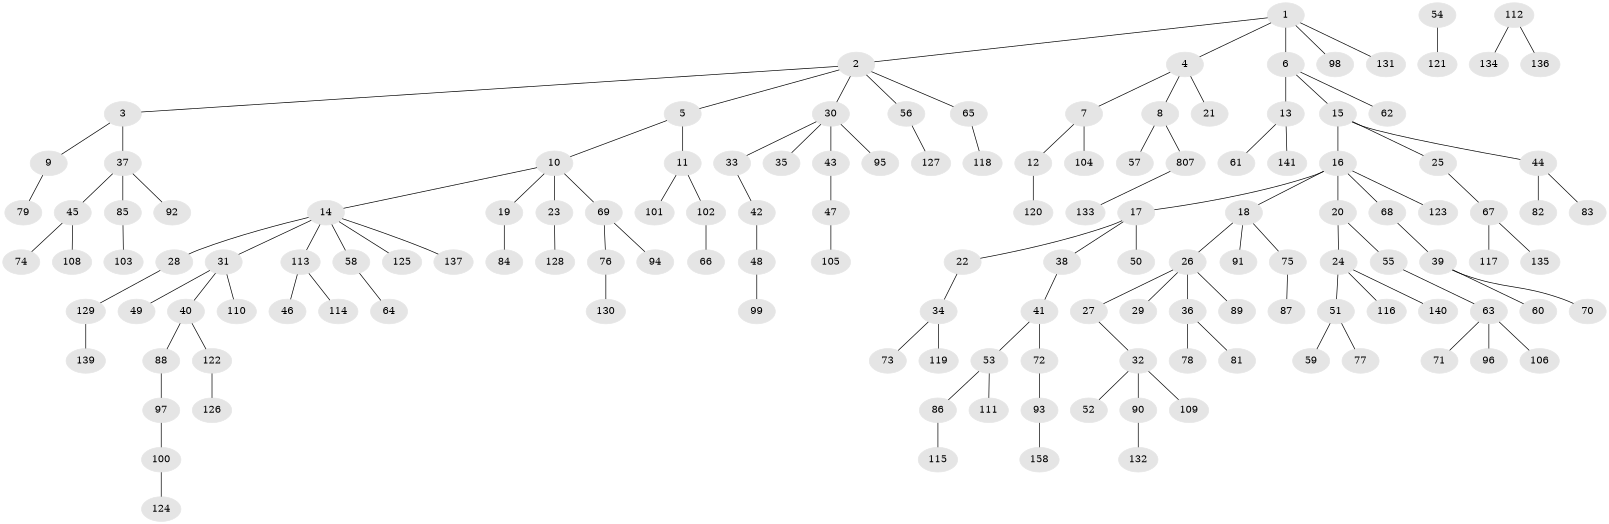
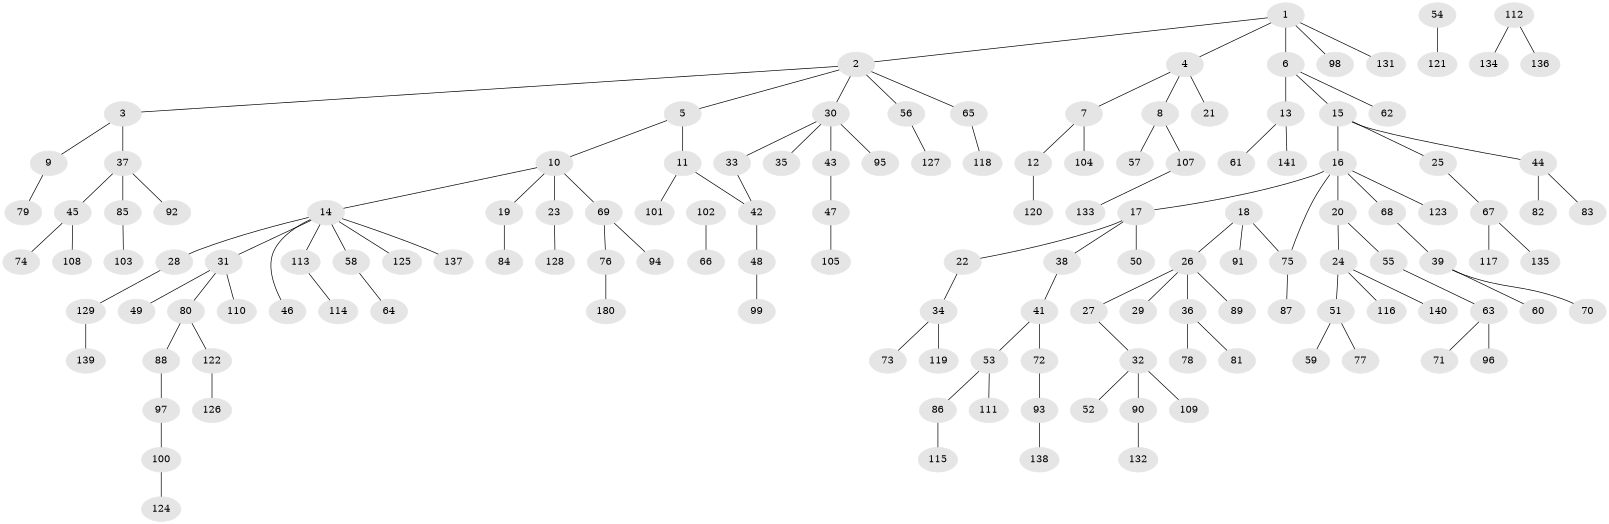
node "807": label "807" -> "107"
edge "11" -- "102": now "11" -- "42"
edge "16" -- "18": now "16" -- "75"
edge "113" -- "46": now "14" -- "46"
node "40": label "40" -> "80"
node "130": label "130" -> "180"
node "106": removed
node "158": label "158" -> "138"
